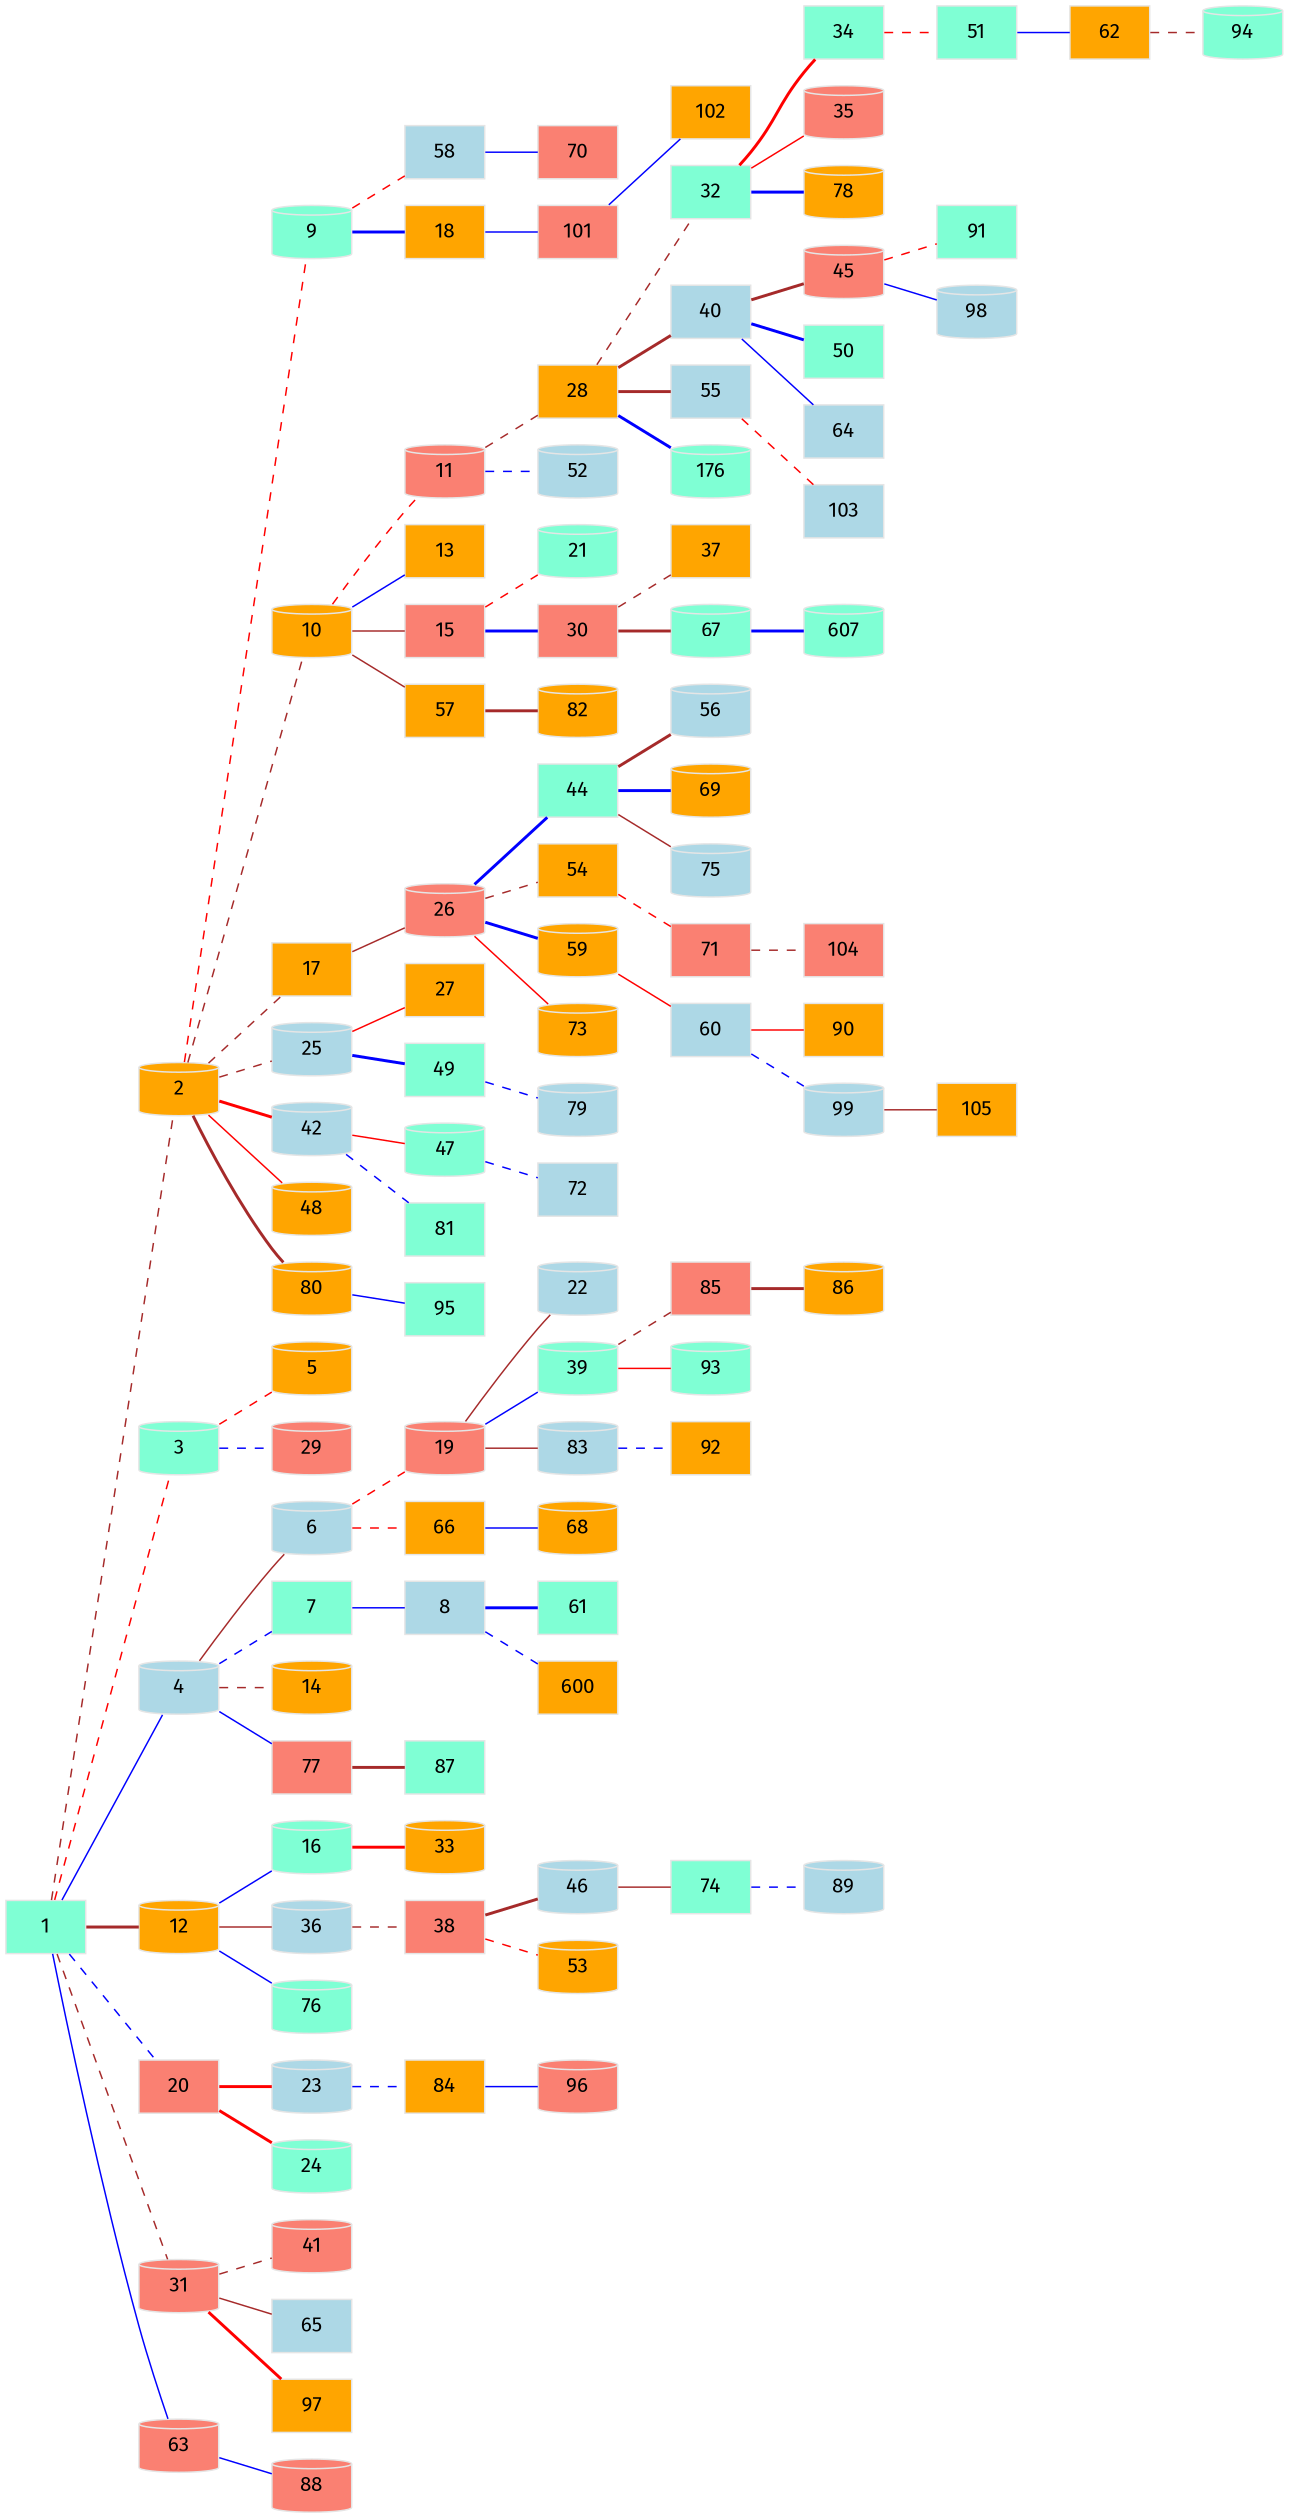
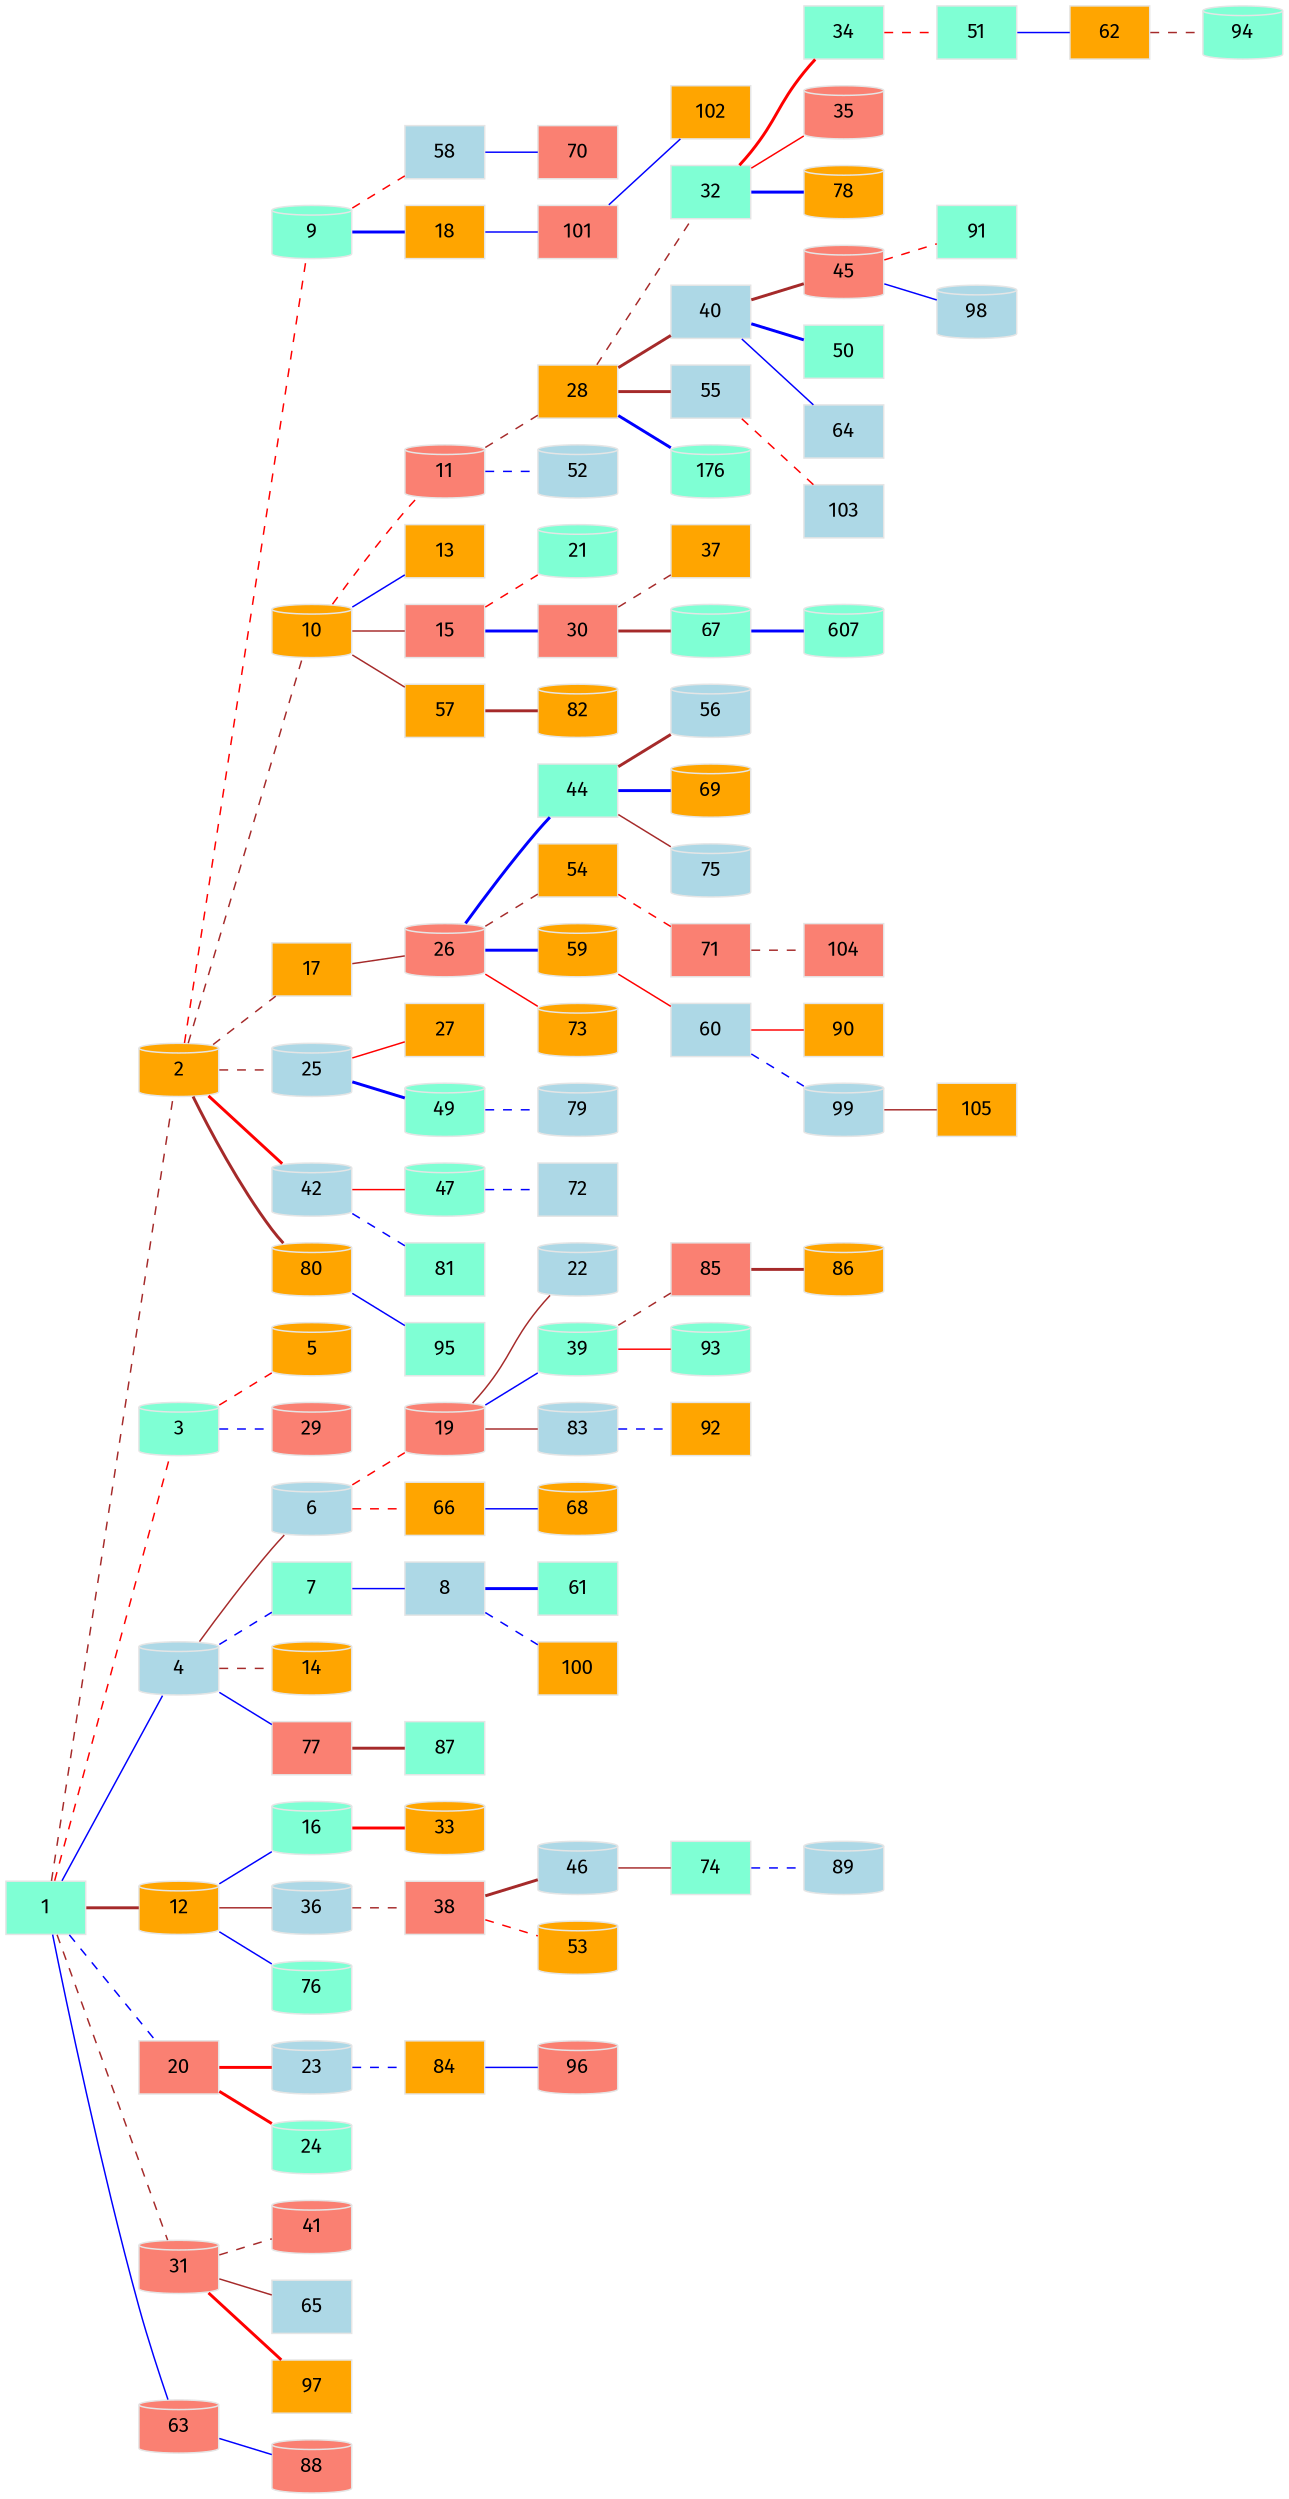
node "49": shape box -> cylinder
node "48": removed
node "600": label "600" -> "100"
